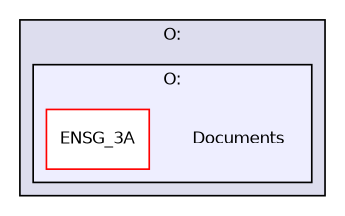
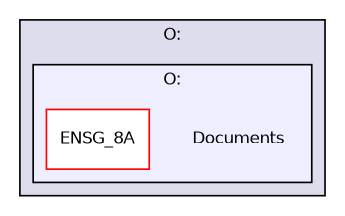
node "ENSG_3A": label "ENSG_3A" -> "ENSG_8A"
